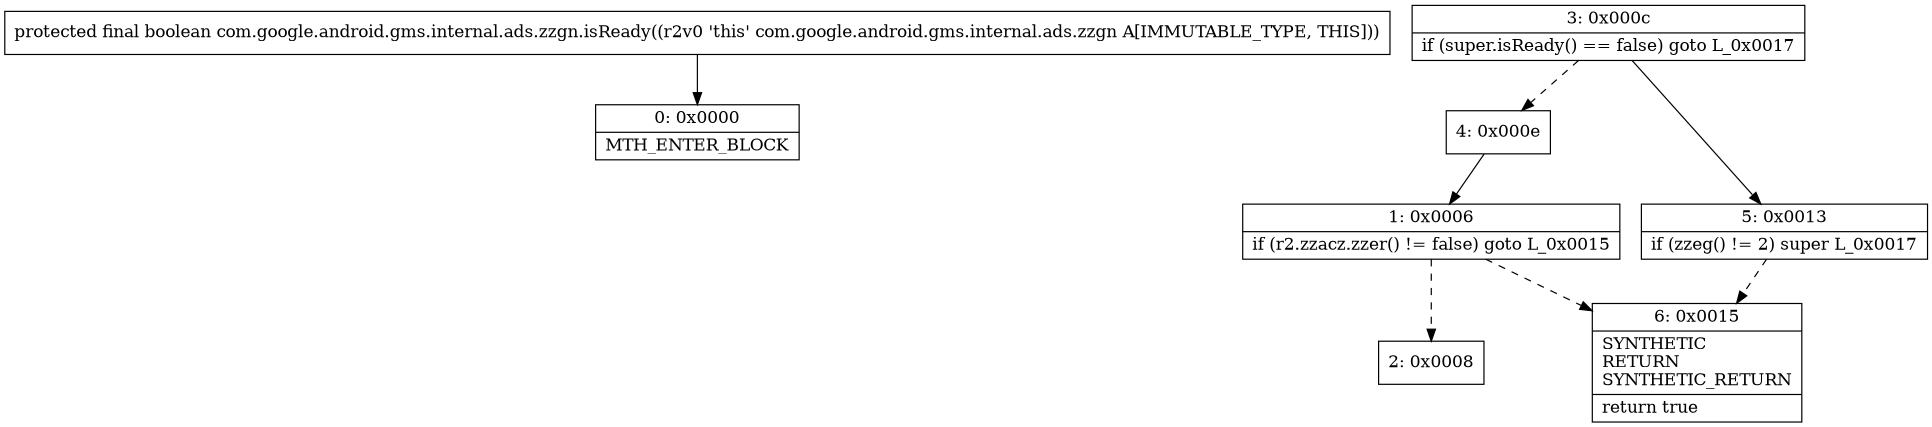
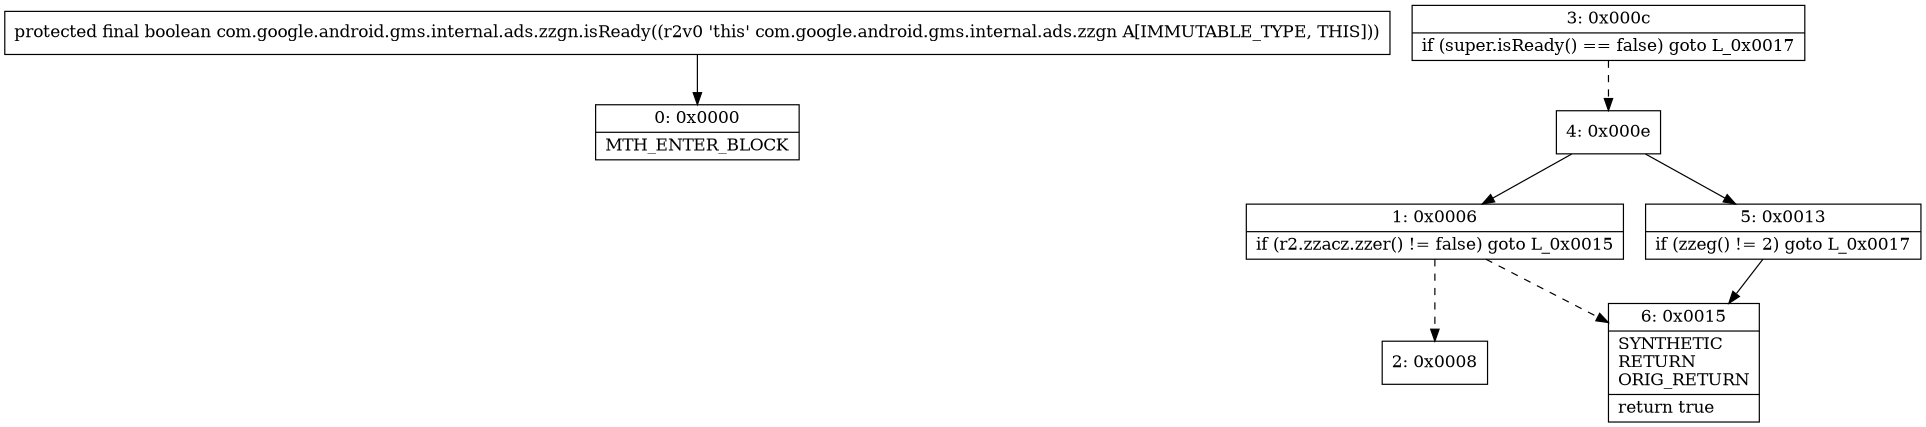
edge "3: 0x000c" -> "5: 0x0013": now "4: 0x000e" -> "5: 0x0013"
node "5: 0x0013": text "if (zzeg() != 2) super L_0x0017" -> "if (zzeg() != 2) goto L_0x0017"
edge "5: 0x0013" -> "6: 0x0015": style dashed -> solid
node "6: 0x0015": text "SYNTHETIC_RETURN" -> "ORIG_RETURN"
